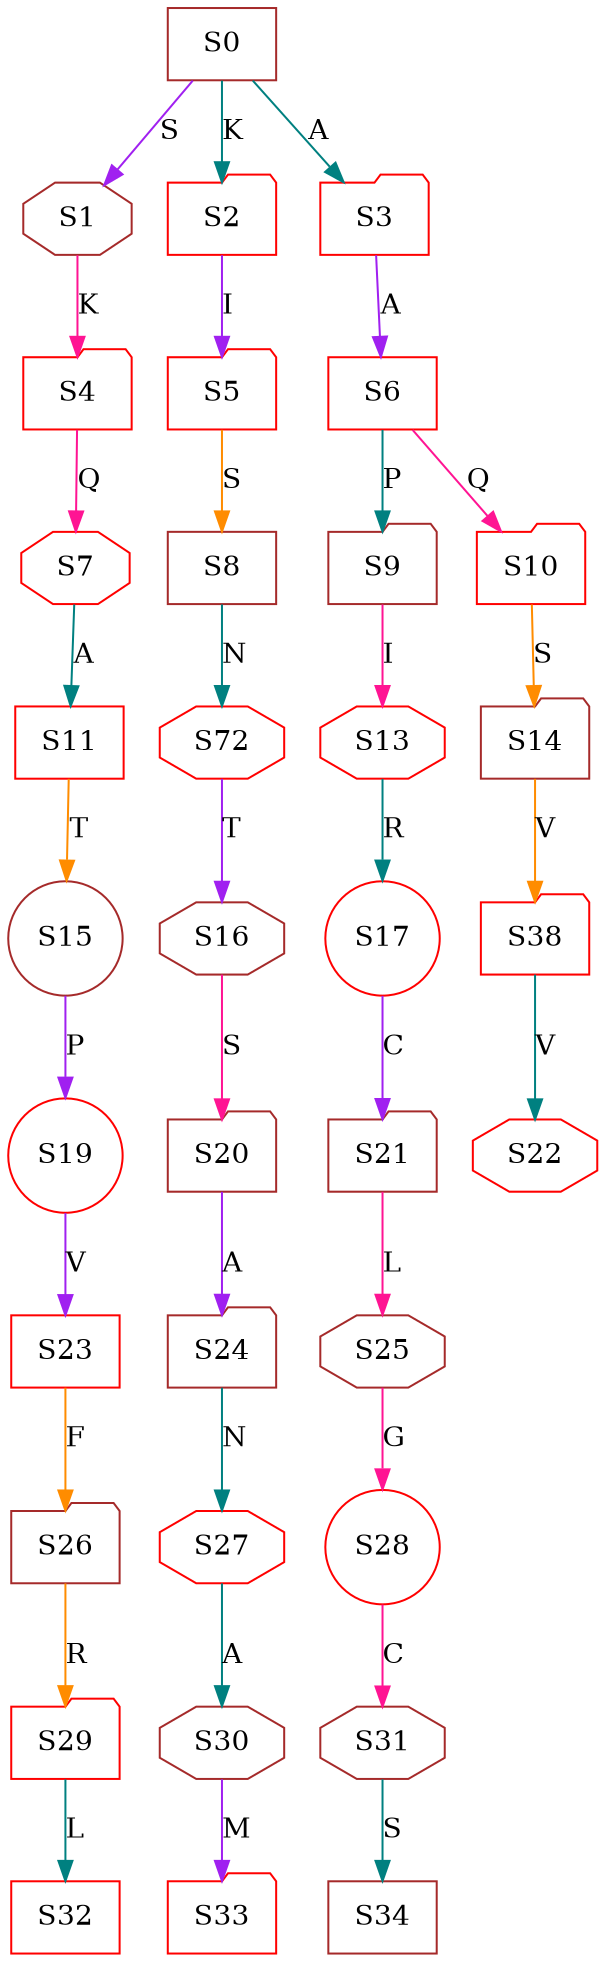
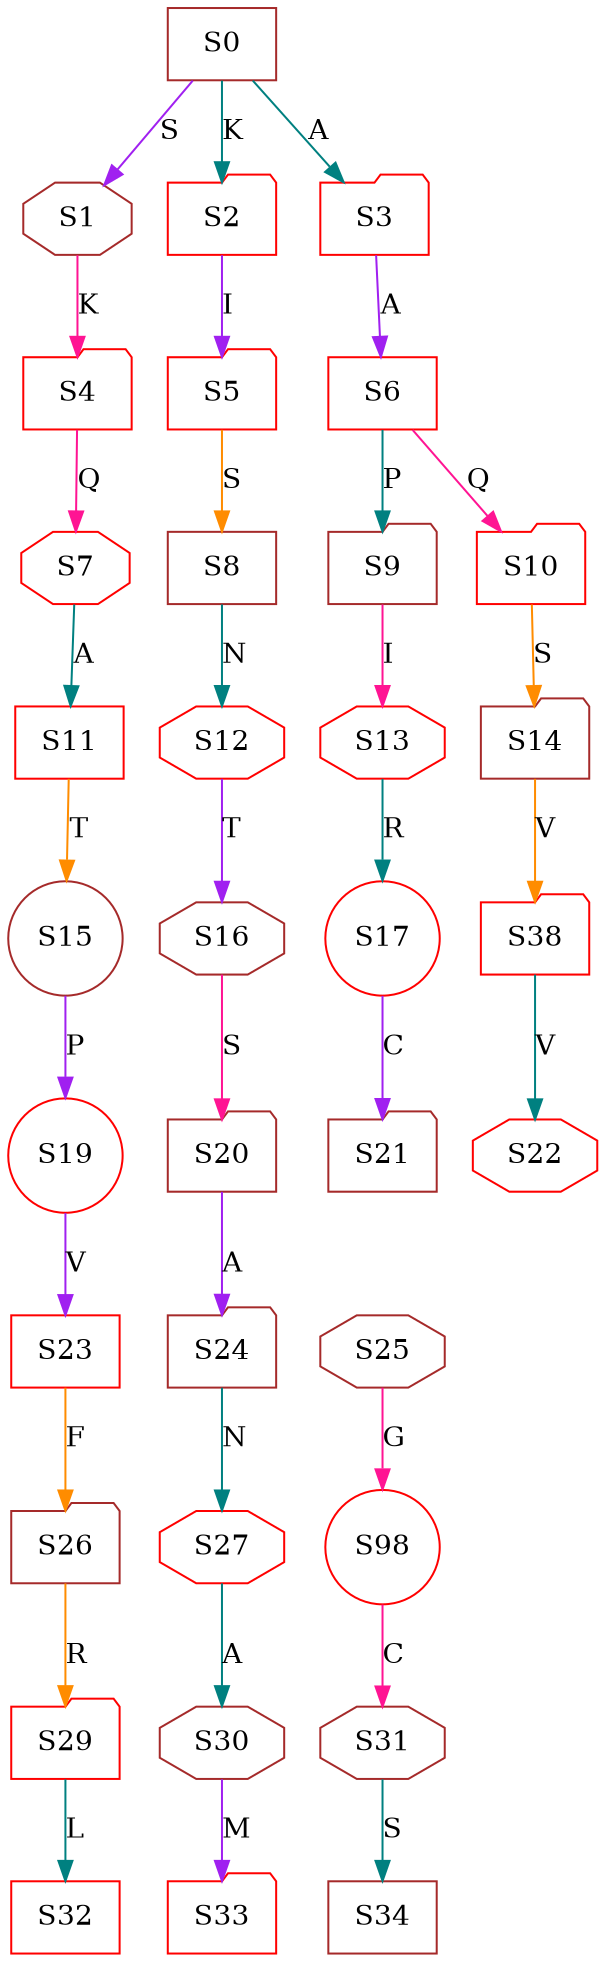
node "S72": label "S72" -> "S12"
edge "S21" -> "S25": removed, label "L"
node "S28": label "S28" -> "S98"
